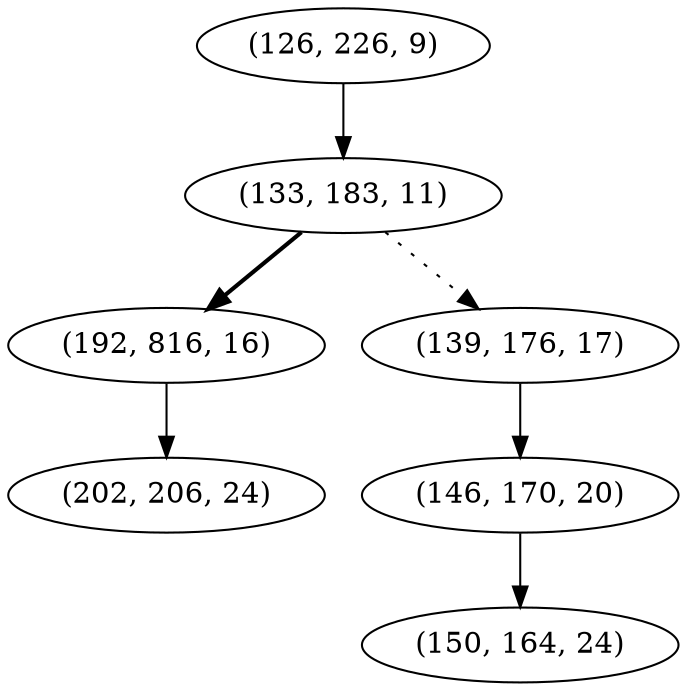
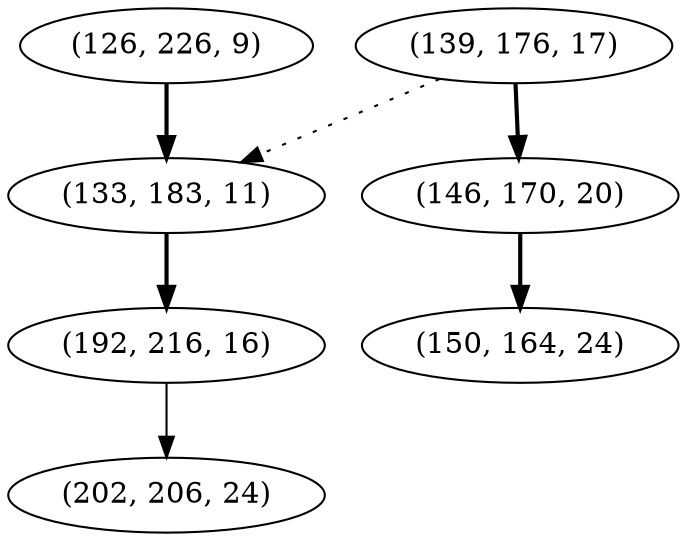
edge "(126, 226, 9)" -> "(133, 183, 11)": style solid -> bold
edge "(133, 183, 11)" -> "(139, 176, 17)": reversed
node "(192, 816, 16)": label "(192, 816, 16)" -> "(192, 216, 16)"
edge "(139, 176, 17)" -> "(146, 170, 20)": style solid -> bold
edge "(146, 170, 20)" -> "(150, 164, 24)": style solid -> bold
